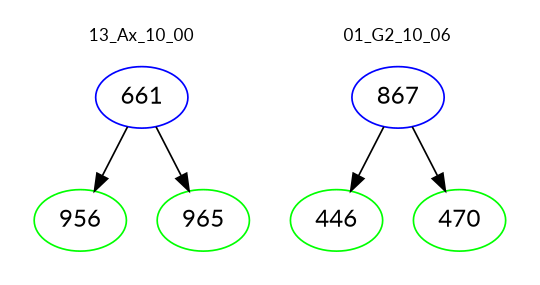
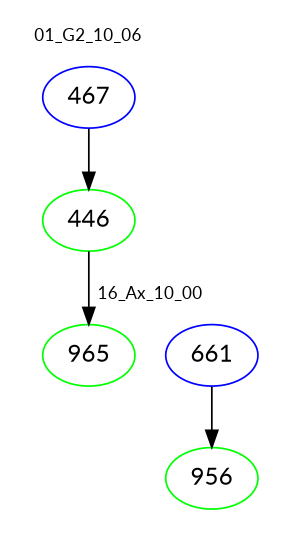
cluster "13_Ax_10_00": label "13_Ax_10_00" -> "16_Ax_10_00"
node "867": label "867" -> "467"
edge "661" -> "965": now "446" -> "965"
node "470": removed
